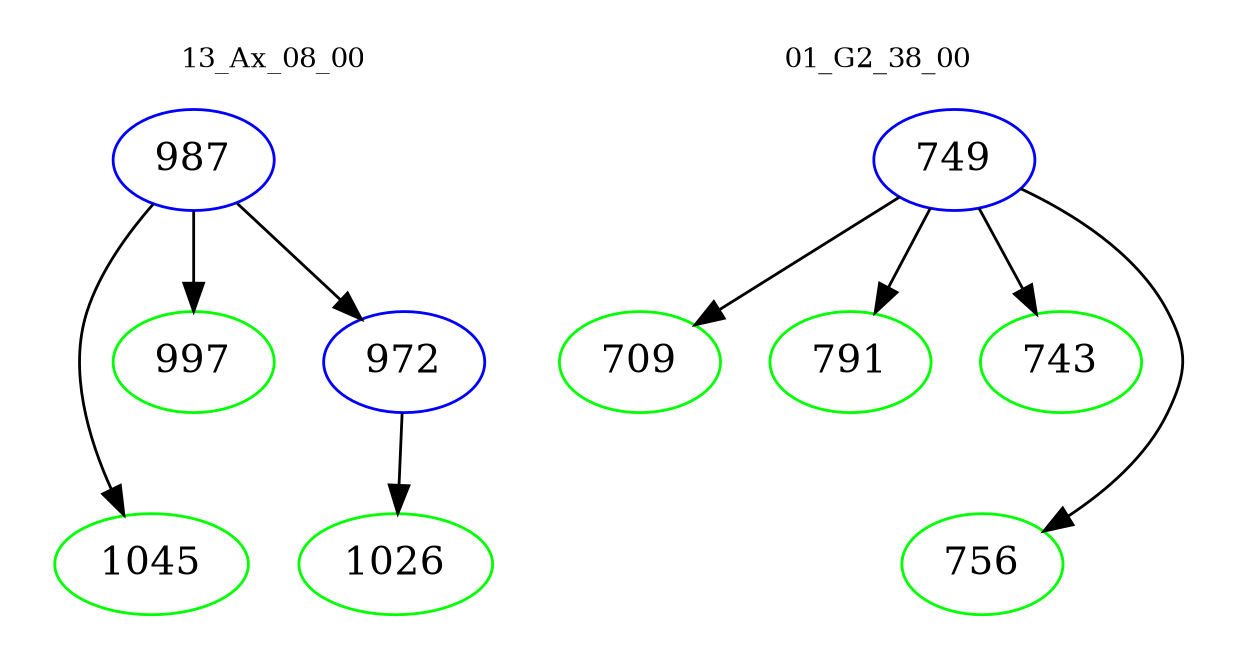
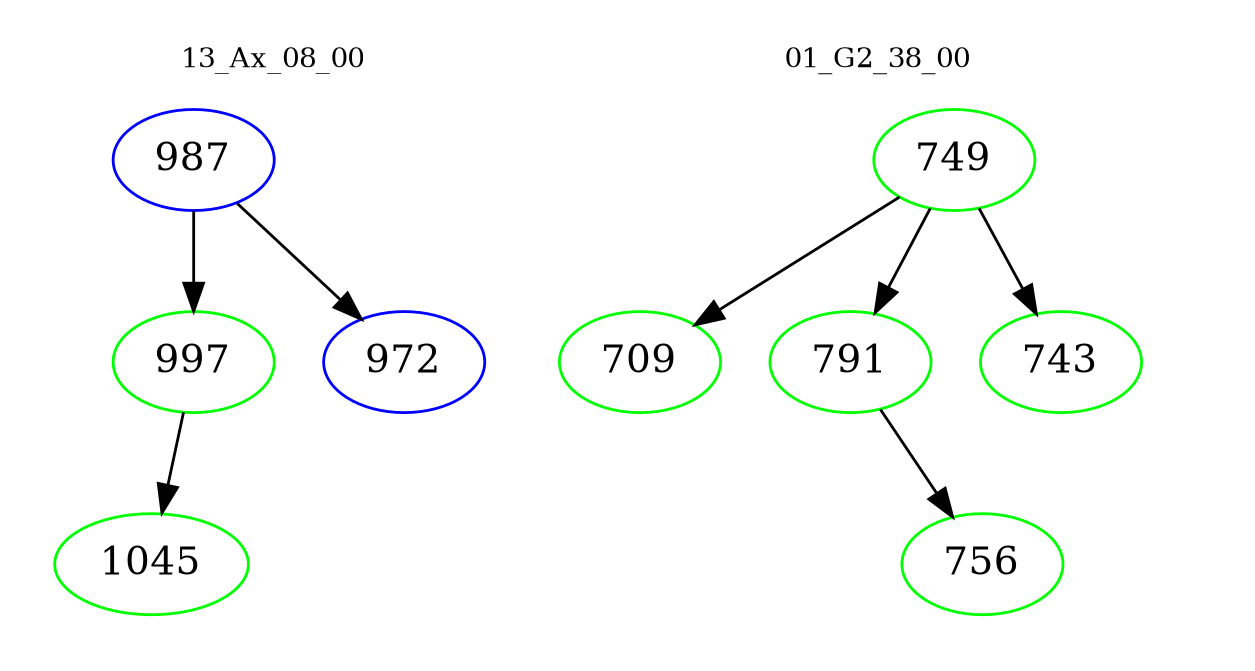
node "749": color blue -> green
edge "749" -> "756": now "791" -> "756"
edge "987" -> "1045": now "997" -> "1045"
node "1026": removed
